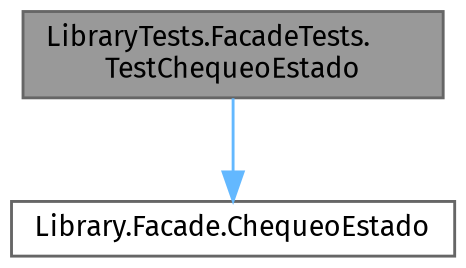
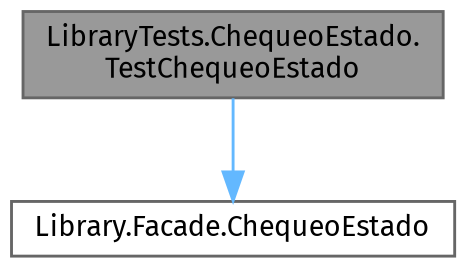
node "LibraryTests.FacadeTests. TestChequeoEstado": label "LibraryTests.FacadeTests. TestChequeoEstado" -> "LibraryTests.ChequeoEstado. TestChequeoEstado"
